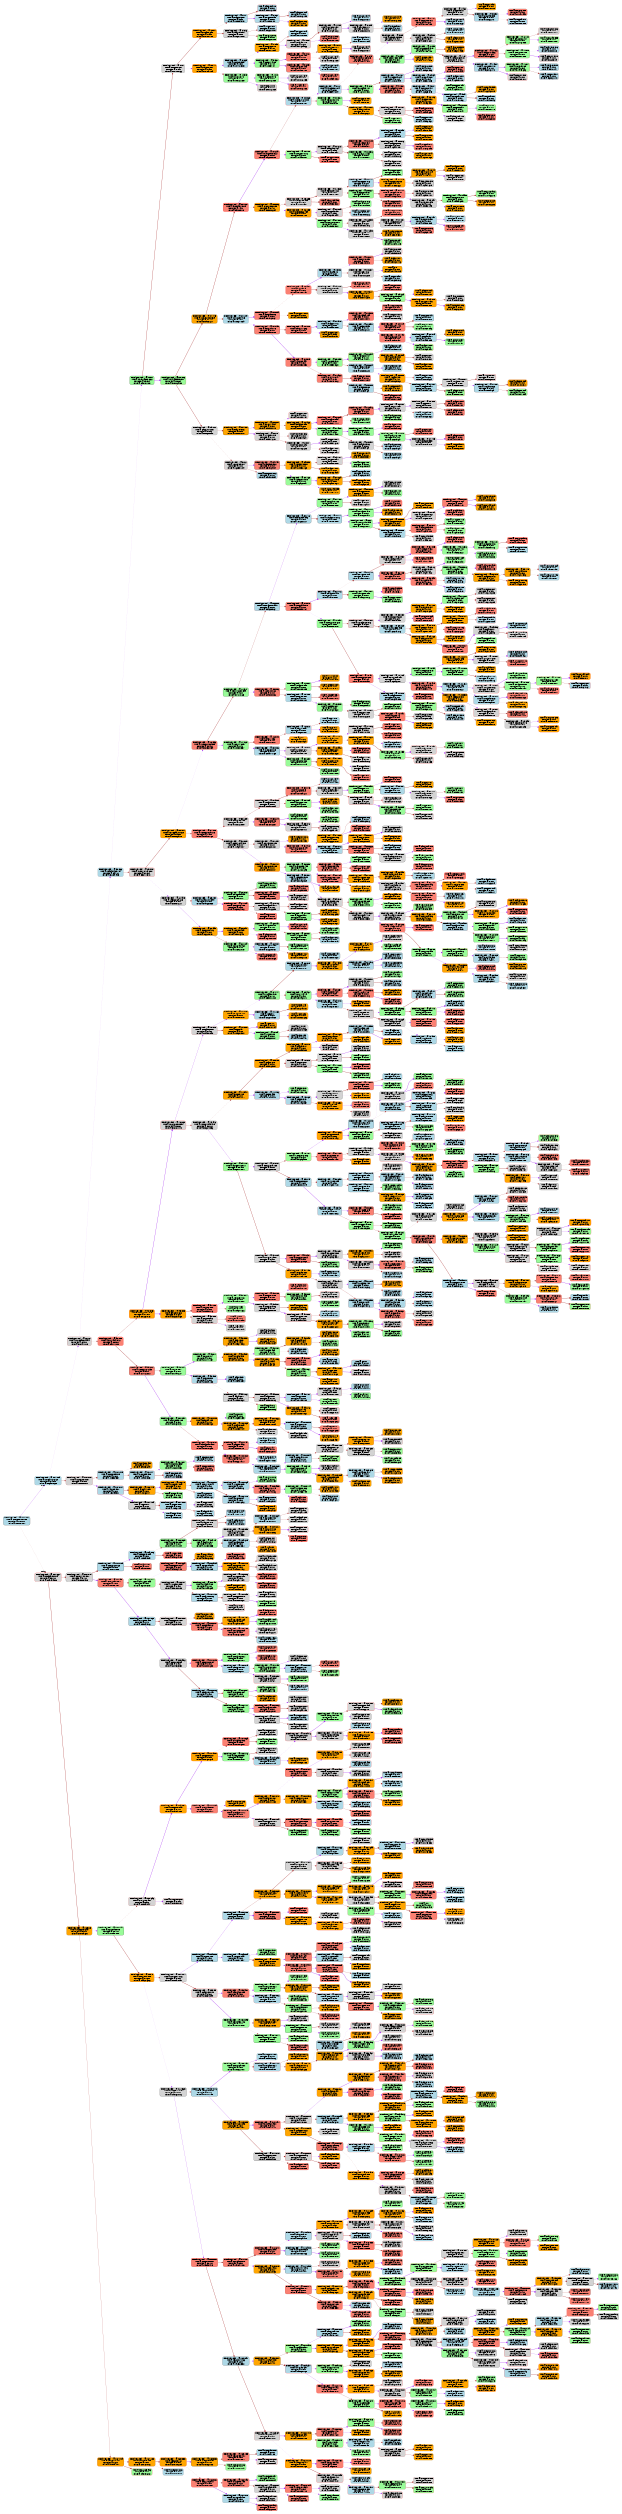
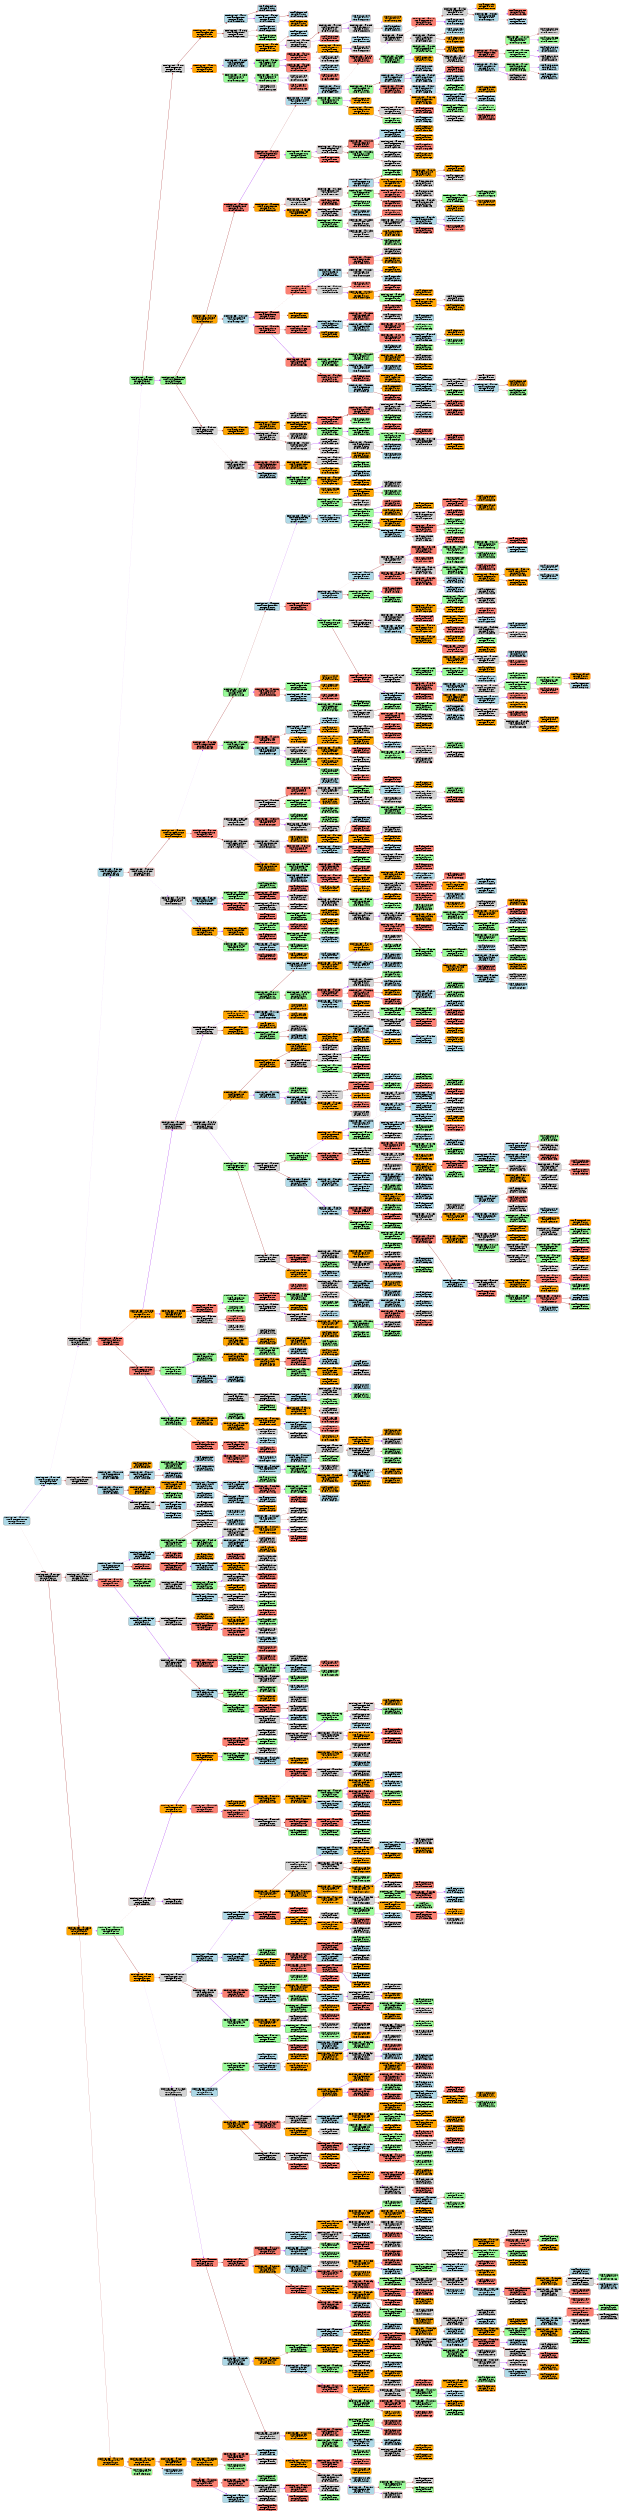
node "mse = 1122208.316 samples = 0.1% value = 40991.848": fillcolor salmon -> lightblue
node "mse = 420624.584 samples = 0.1% value = 18808.117": fillcolor orange -> palegreen
